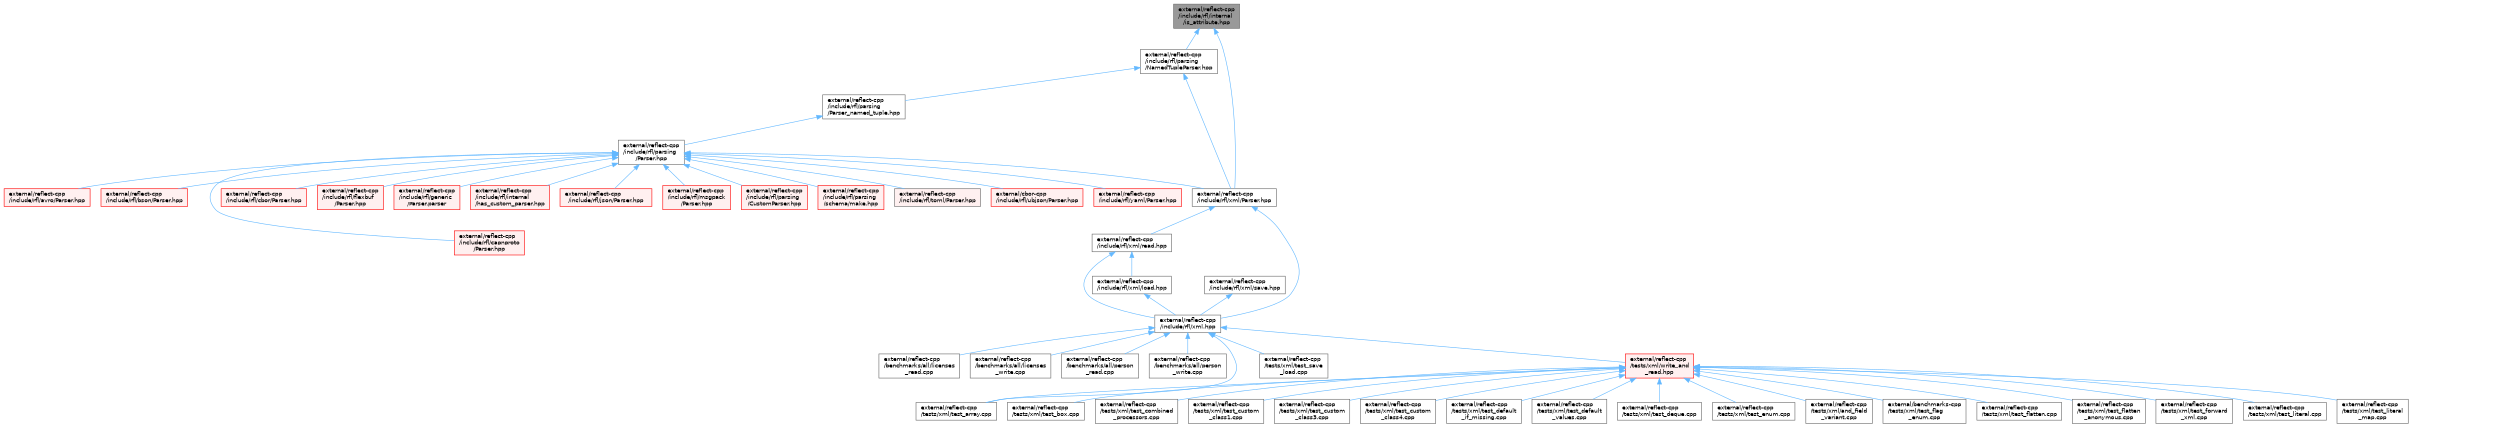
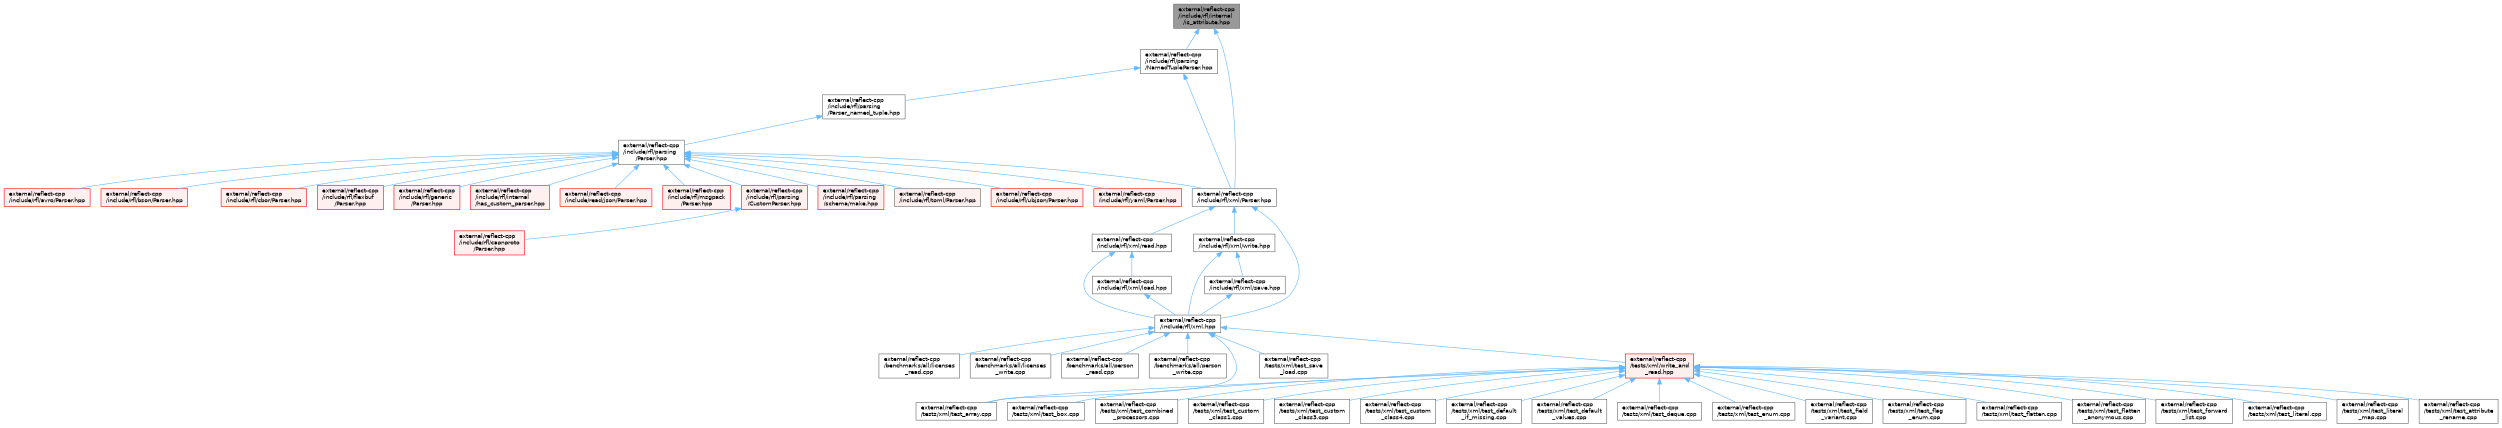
edge "external/reflect-cpp /include/rfl/capnproto /Parser.hpp" -> "external/reflect-cpp /include/rfl/parsing /Parser.hpp": now "external/reflect-cpp /include/rfl/capnproto /Parser.hpp" -> "external/reflect-cpp /include/rfl/parsing /CustomParser.hpp"
node "external/reflect-cpp /include/rfl/generic /Parser.parser": label "external/reflect-cpp /include/rfl/generic /Parser.parser" -> "external/reflect-cpp /include/rfl/generic /Parser.hpp"
node "external/reflect-cpp /include/rfl/json/Parser.hpp": label "external/reflect-cpp /include/rfl/json/Parser.hpp" -> "external/reflect-cpp /include/read/json/Parser.hpp"
node "external/cbor-cpp /include/rfl/ubjson/Parser.hpp": label "external/cbor-cpp /include/rfl/ubjson/Parser.hpp" -> "external/reflect-cpp /include/rfl/ubjson/Parser.hpp"
node "external/reflect-cpp /include/rfl/xml/write.hpp": added
node "external/reflect-cpp /tests/xml/and_field _variant.cpp": label "external/reflect-cpp /tests/xml/and_field _variant.cpp" -> "external/reflect-cpp /tests/xml/test_field _variant.cpp"
node "external/benchmarks-cpp /tests/xml/test_flag _enum.cpp": label "external/benchmarks-cpp /tests/xml/test_flag _enum.cpp" -> "external/reflect-cpp /tests/xml/test_flag _enum.cpp"
node "external/reflect-cpp /tests/xml/test_forward _xml.cpp": label "external/reflect-cpp /tests/xml/test_forward _xml.cpp" -> "external/reflect-cpp /tests/xml/test_forward _list.cpp"
node "external/reflect-cpp /tests/xml/test_attribute _rename.cpp": added
